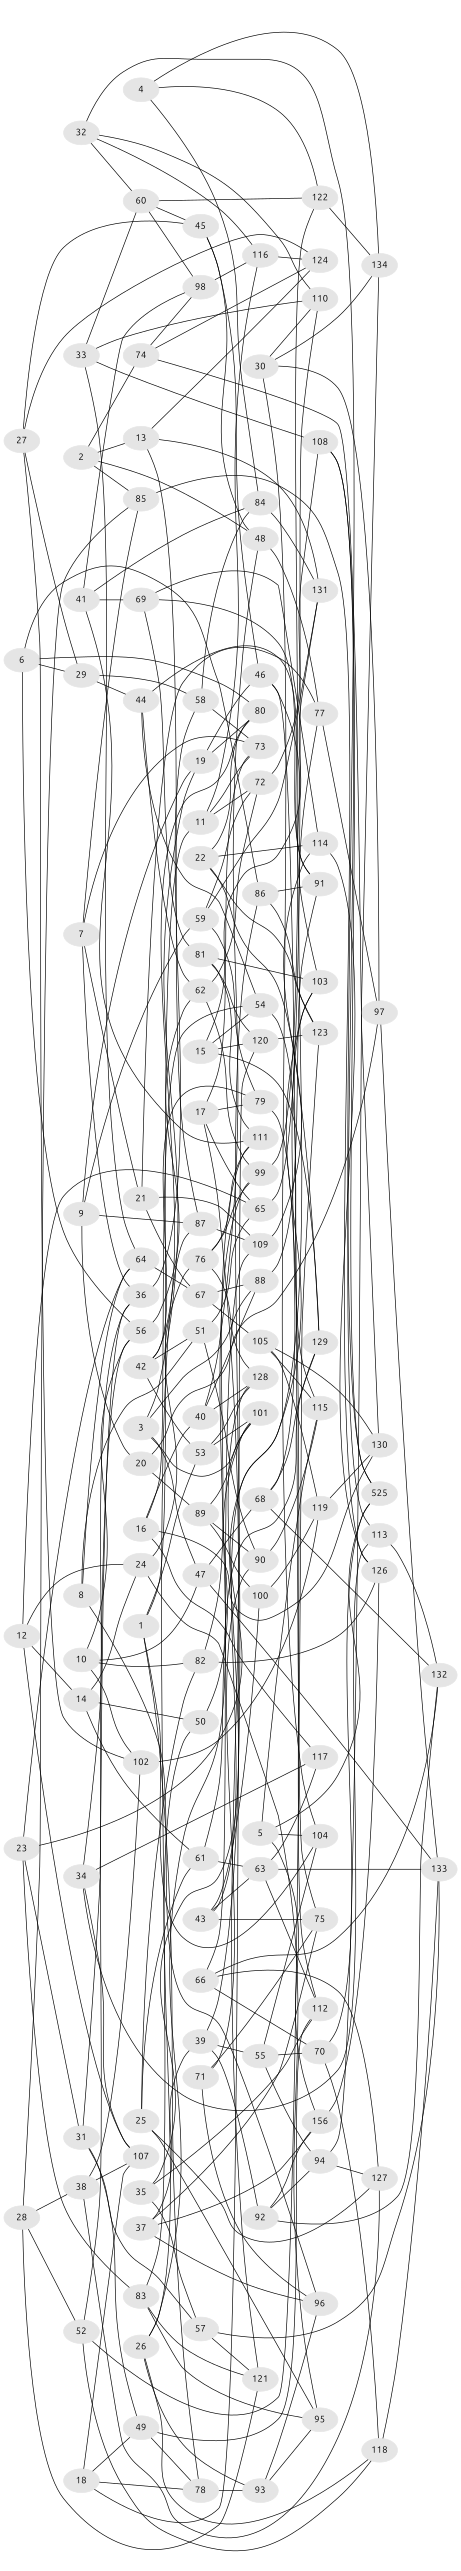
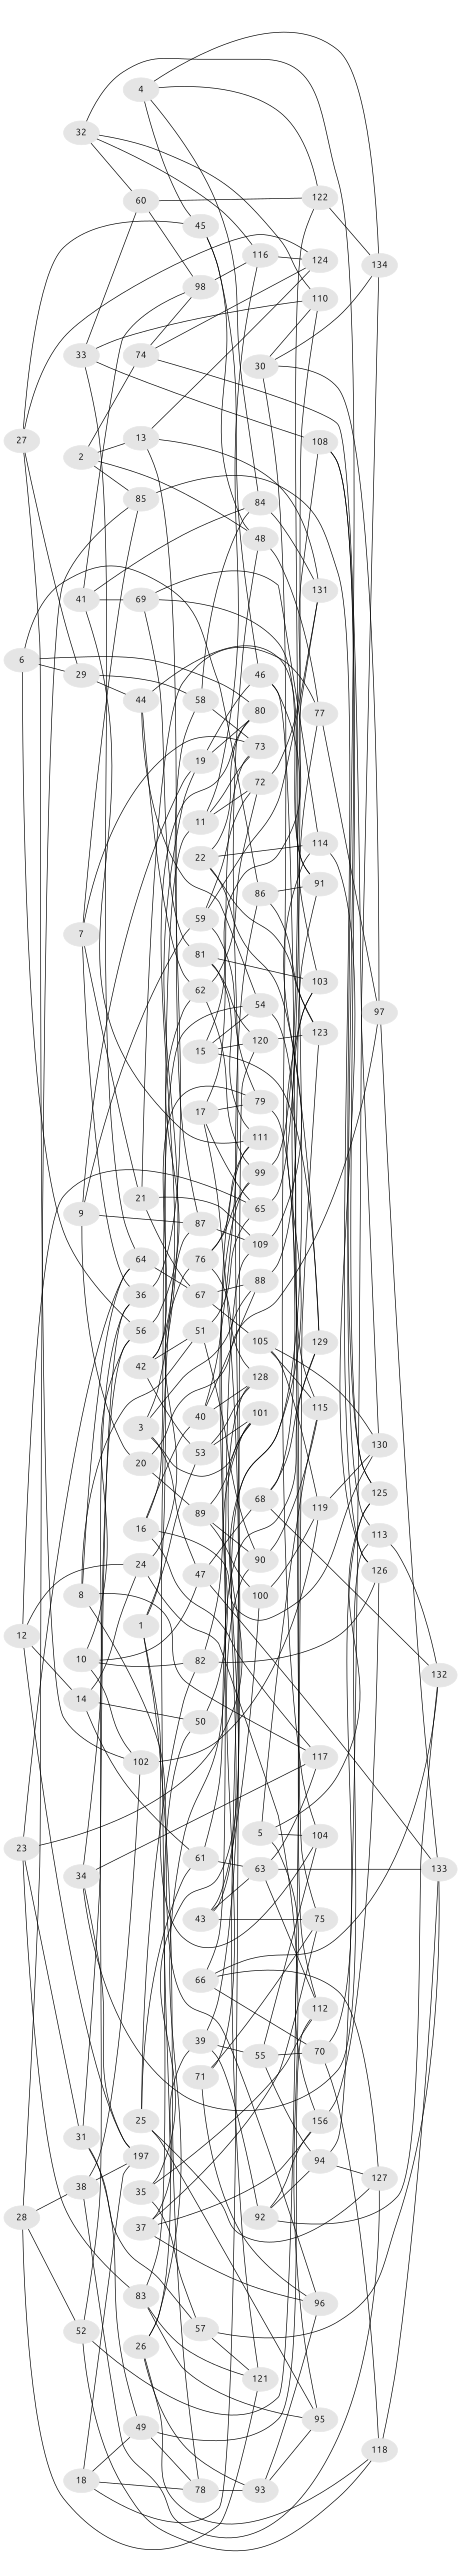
edge "60" -- "45": now "4" -- "45"
node "525": label "525" -> "125"
edge "8" -- "117": added
node "107": label "107" -> "197"
